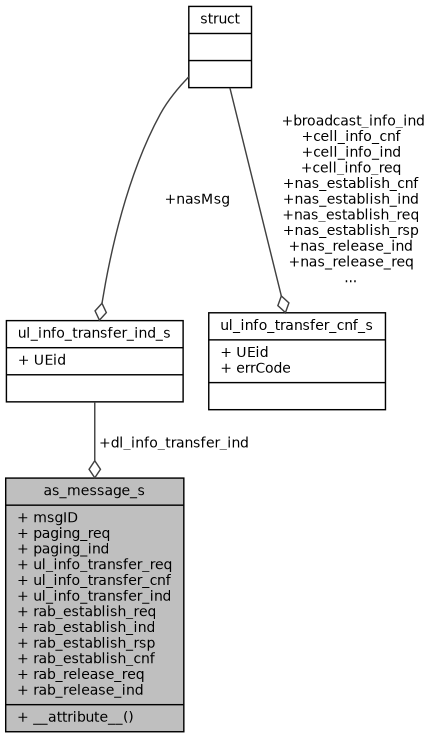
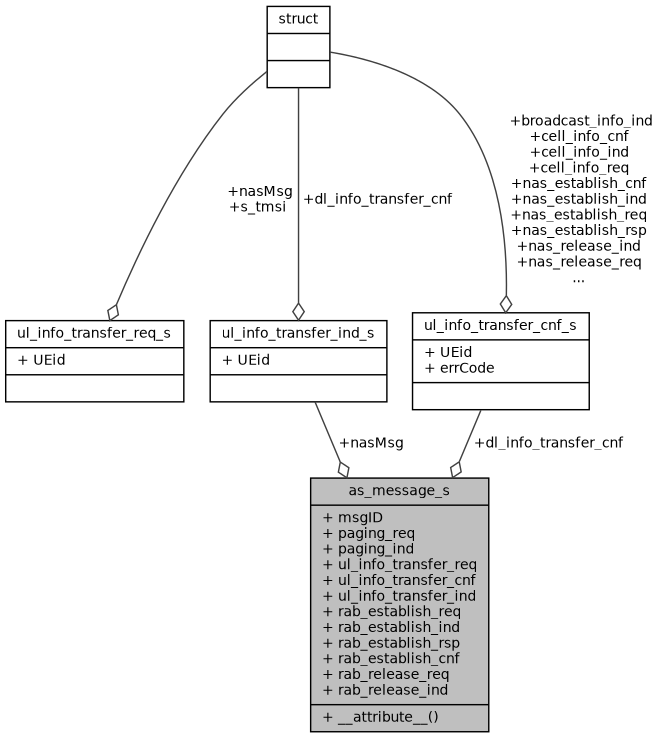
edge "struct" -> "ul_info_transfer_ind_s": label " +nasMsg" -> " +dl_info_transfer_cnf"
node "ul_info_transfer_req_s": added
edge "ul_info_transfer_cnf_s" -> "as_message_s": added, label "+dl_info_transfer_cnf"
edge "ul_info_transfer_ind_s" -> "as_message_s": label " +dl_info_transfer_ind" -> " +nasMsg"
